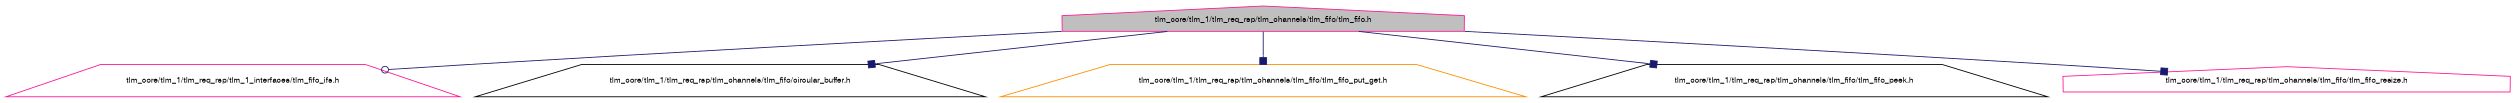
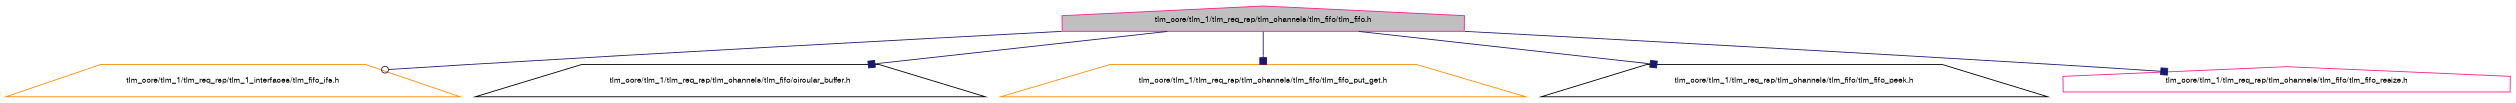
node "tlm_core/tlm_1/tlm_req_rsp/tlm_1_interfaces/tlm_fifo_ifs.h": color deeppink -> darkorange
